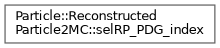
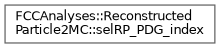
node "Particle::Reconstructed Particle2MC::selRP_PDG_index": label "Particle::Reconstructed Particle2MC::selRP_PDG_index" -> "FCCAnalyses::Reconstructed Particle2MC::selRP_PDG_index"
